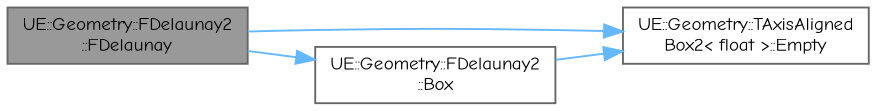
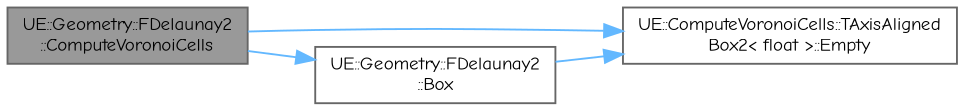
node "UE::Geometry::FDelaunay2 ::FDelaunay": label "UE::Geometry::FDelaunay2 ::FDelaunay" -> "UE::Geometry::FDelaunay2 ::ComputeVoronoiCells"
node "UE::Geometry::TAxisAligned Box2< float >::Empty": label "UE::Geometry::TAxisAligned Box2< float >::Empty" -> "UE::ComputeVoronoiCells::TAxisAligned Box2< float >::Empty"
